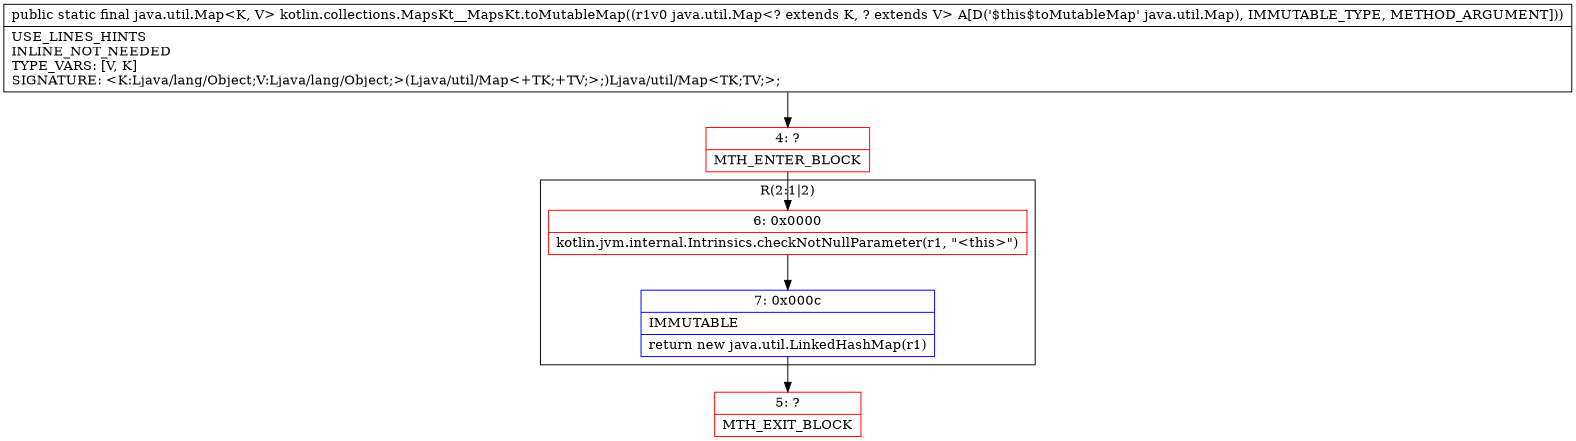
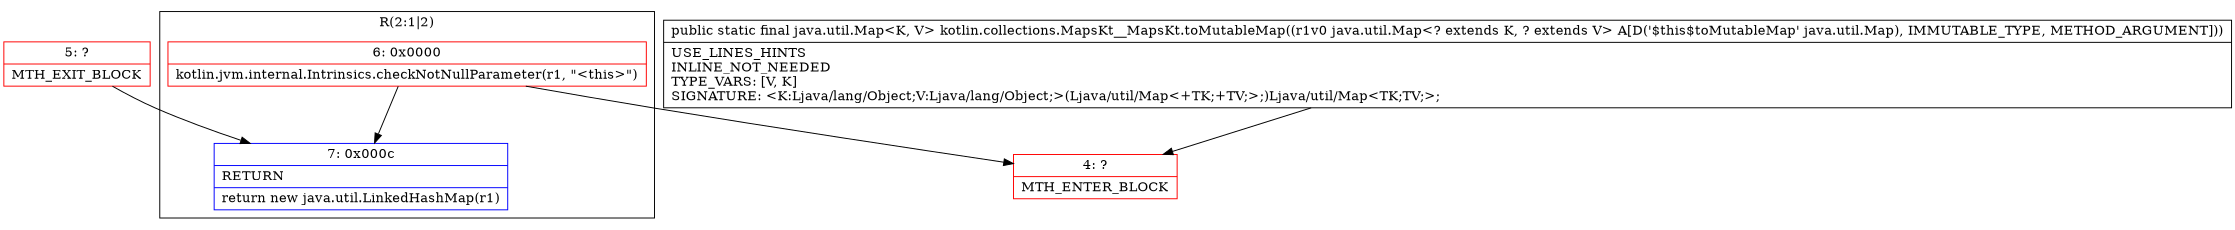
edge "4: ?" -> "6: 0x0000": reversed
node "7: 0x000c": text "IMMUTABLE" -> "RETURN"
edge "7: 0x000c" -> "5: ?": reversed
